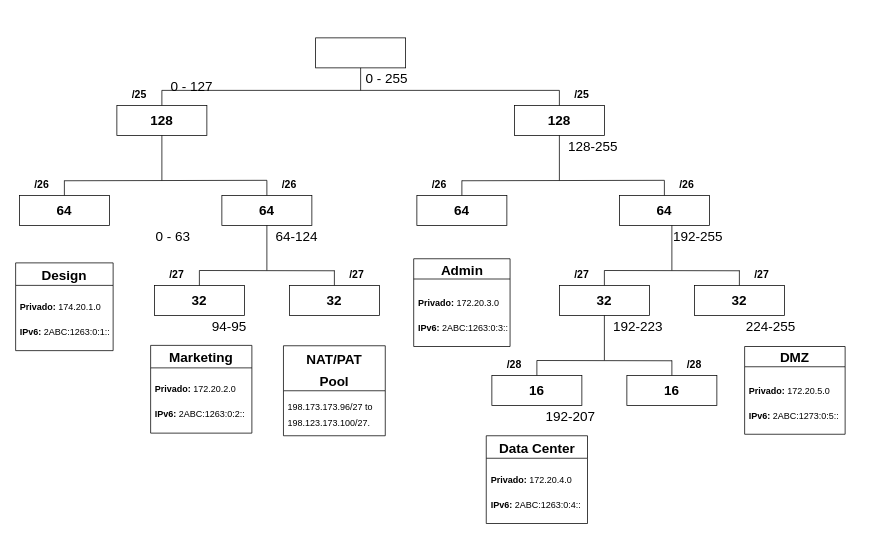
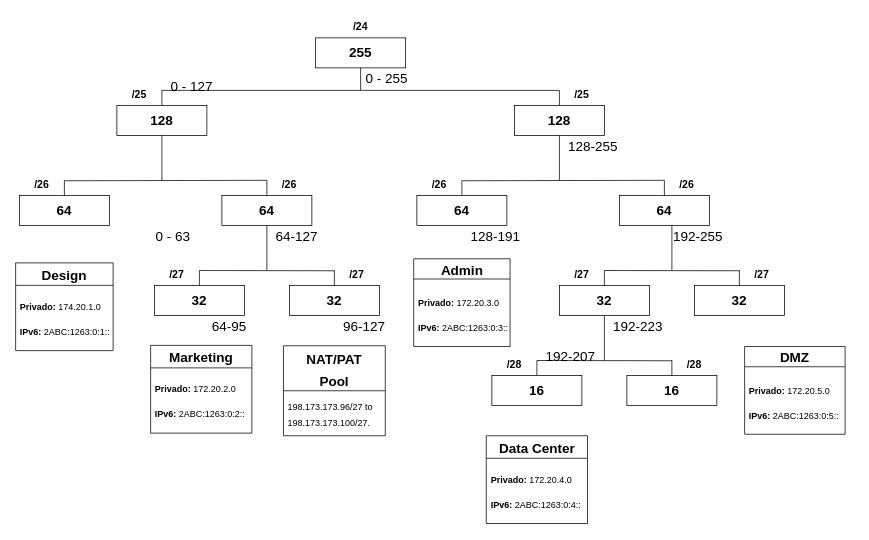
node "/24": added
node "255": added
node "64-124": label "64-124" -> "64-127"
node "128-191": added
node "94-95": label "94-95" -> "64-95"
node "96-127": added
node "224-255": removed
node "198.173.173.96/27 to 198.123.173.100/27.": label "198.173.173.96/27 to 198.123.173.100/27." -> "198.173.173.96/27 to 198.173.173.100/27."
node "IPv6: 2ABC:1273:0:5::": label "IPv6: 2ABC:1273:0:5::" -> "IPv6: 2ABC:1263:0:5::"
node "192-207": moved (570, 417) -> (570, 357)
